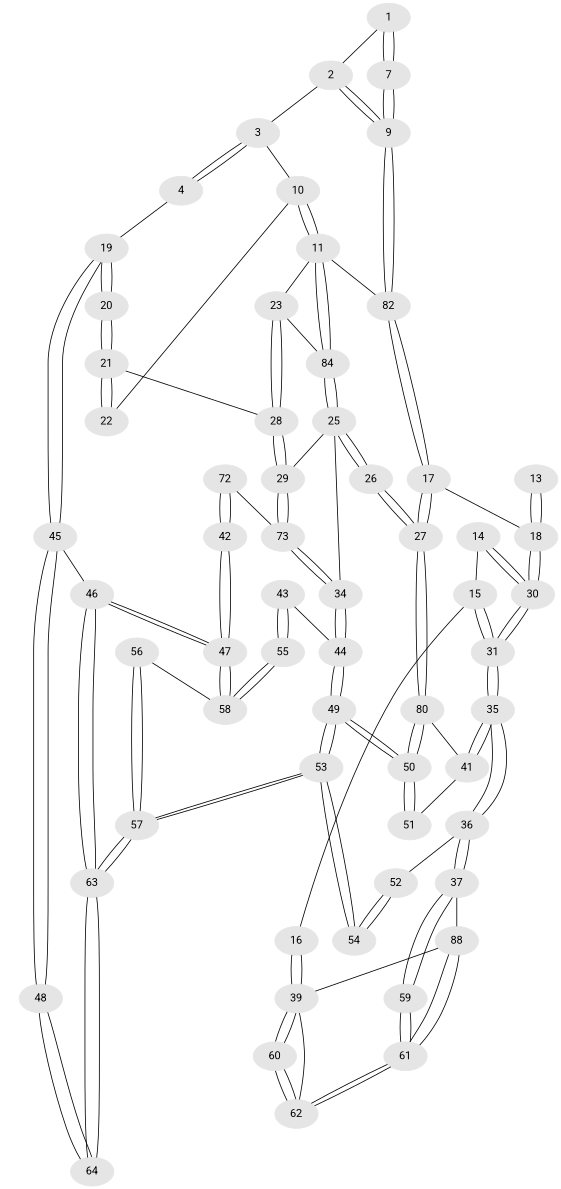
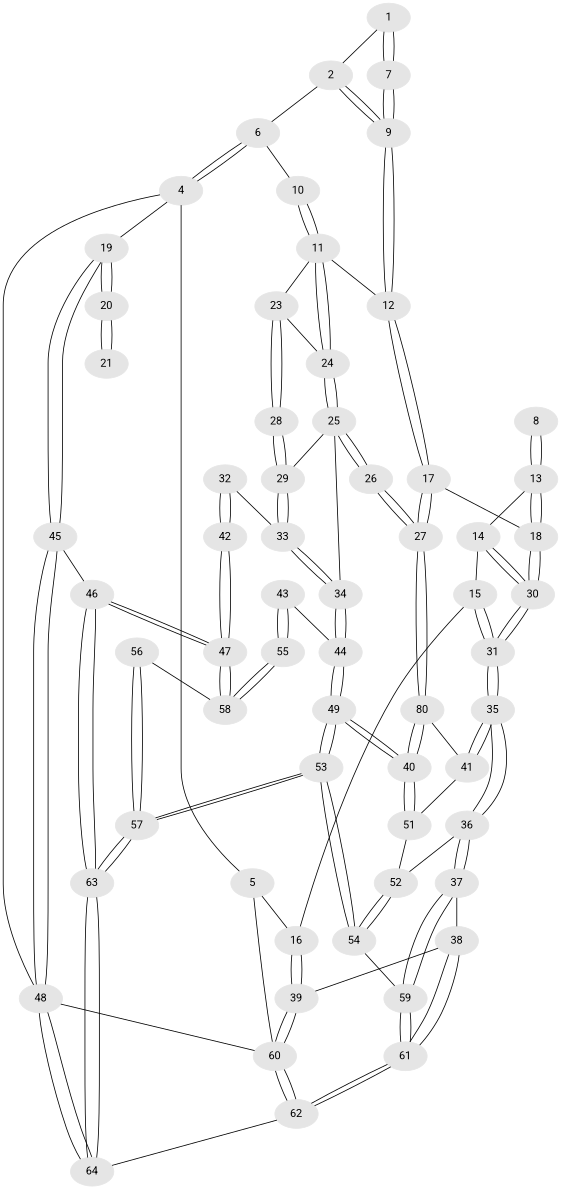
node "3": label "3" -> "6"
node "82": label "82" -> "12"
node "84": label "84" -> "24"
edge "21" -- "28": removed
node "22": removed
node "8": added
node "72": label "72" -> "32"
edge "13" -- "14": added
node "73": label "73" -> "33"
edge "4" -- "48": added
node "50": label "50" -> "40"
edge "51" -- "52": added
node "5": added
node "88": label "88" -> "38"
edge "54" -- "59": added
edge "48" -- "60": added
edge "39" -- "62": now "64" -- "62"
